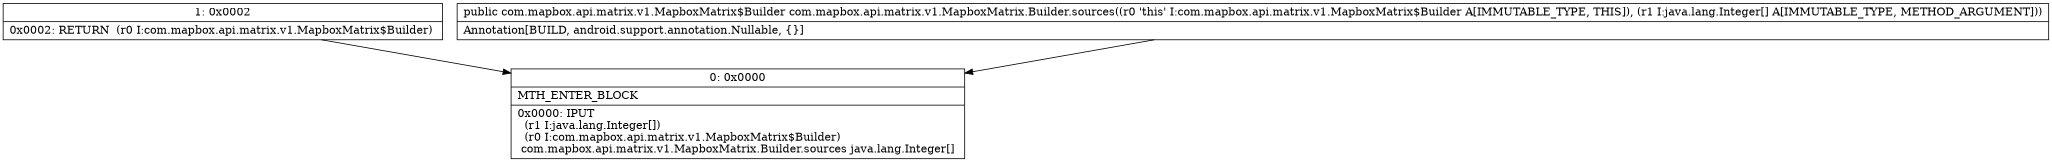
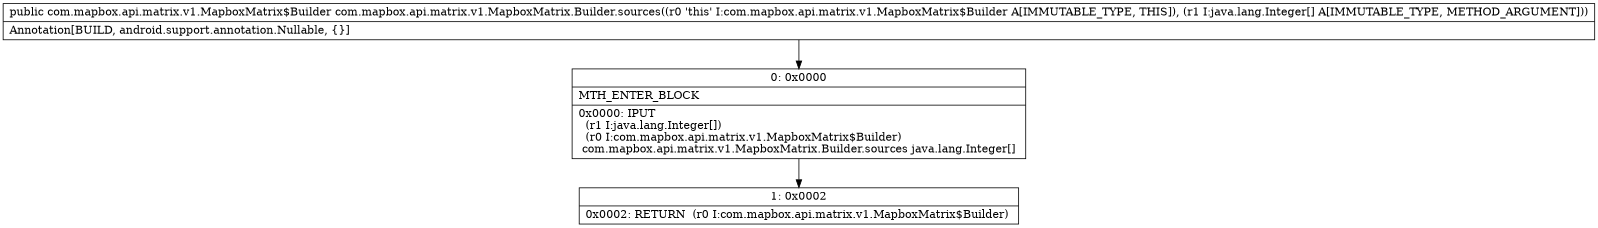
edge "1: 0x0002" -> "0: 0x0000": reversed
